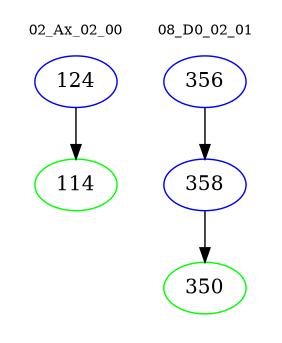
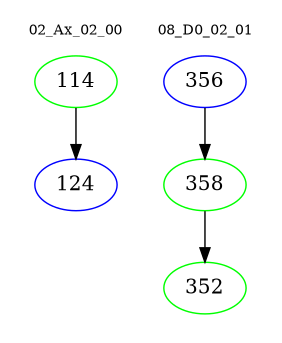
edge "124" -> "114": reversed
node "358": color blue -> green
node "350": label "350" -> "352"
